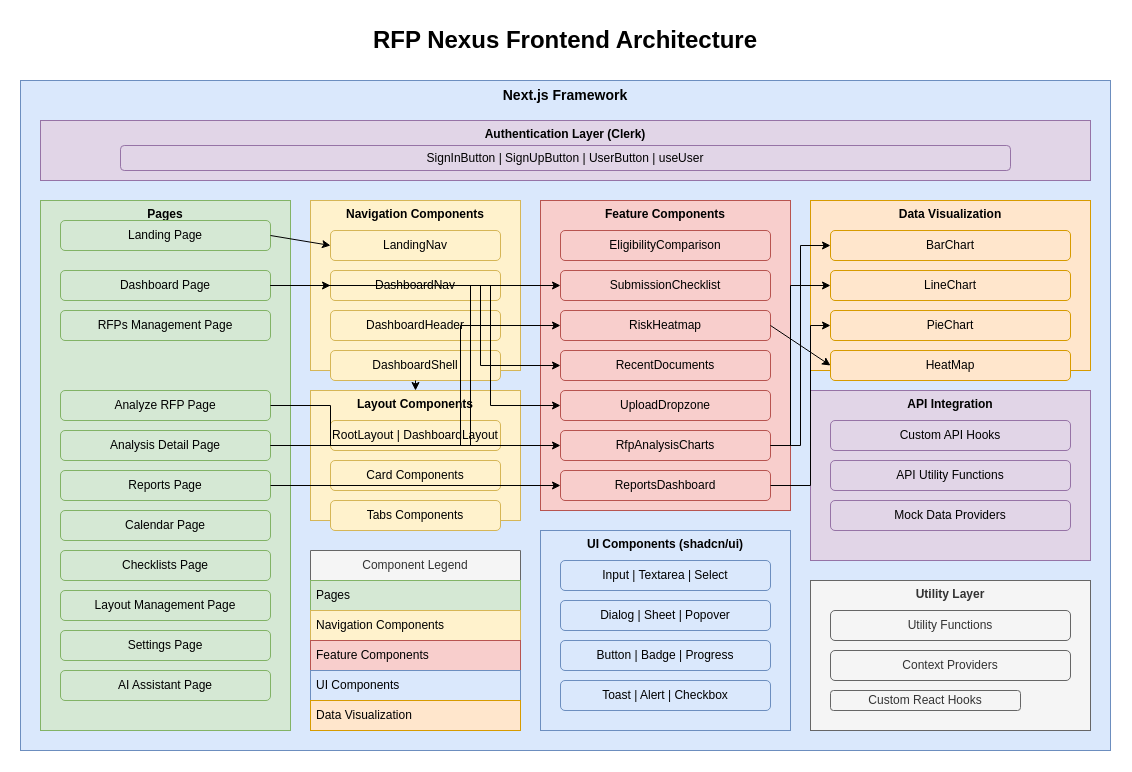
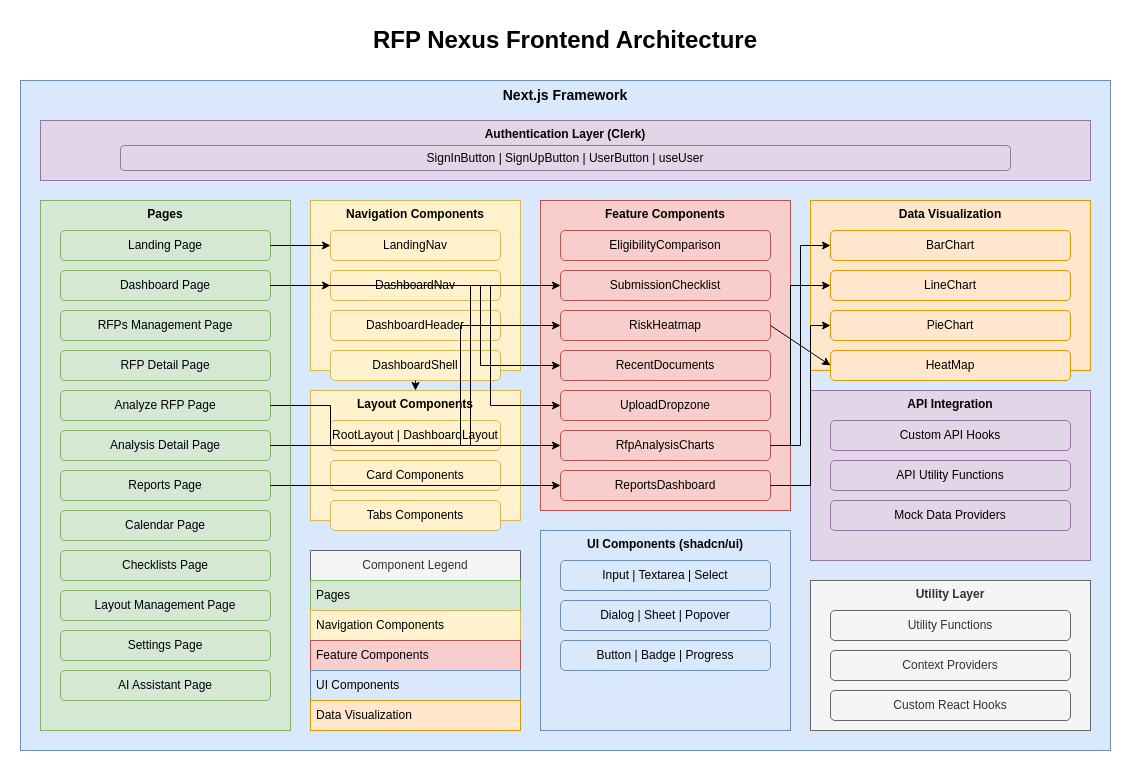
node "Landing Page": moved (166, 236) -> (166, 246)
node "RFP Detail Page": added
node "Toast | Alert | Checkbox": removed
node "Custom React Hooks": size 190x20 -> 240x30
